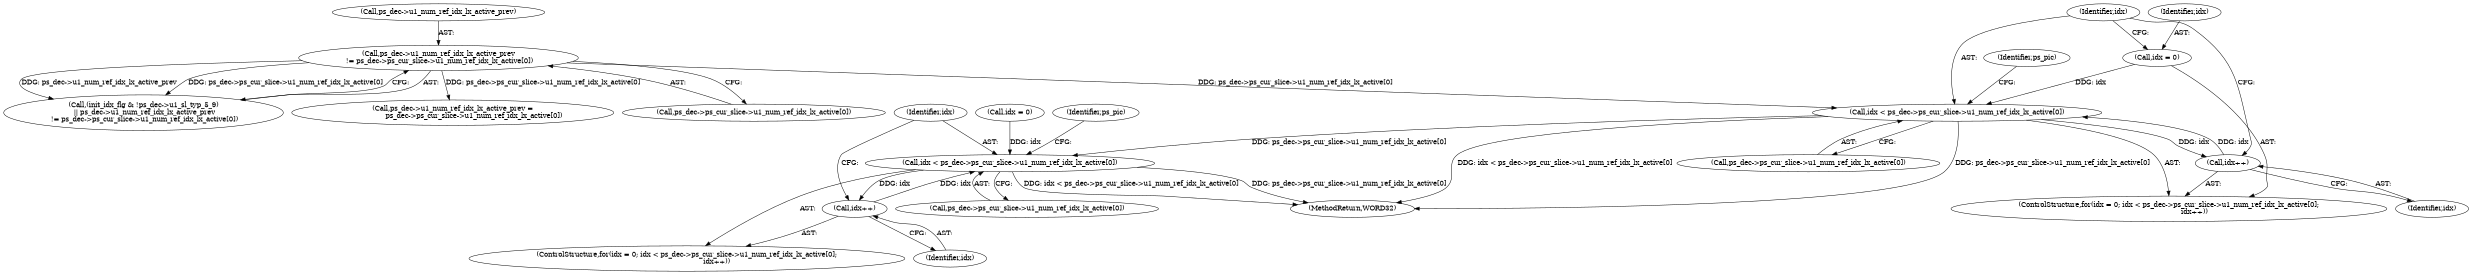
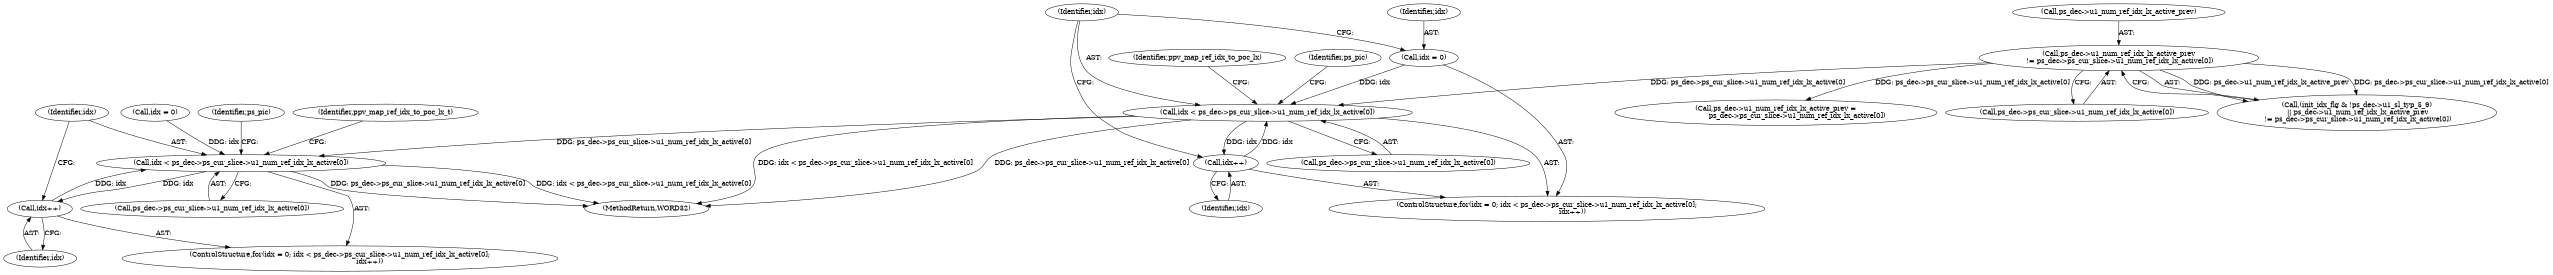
node "(Identifier,ppv_map_ref_idx_to_poc_lx)": added
node "(Identifier,ppv_map_ref_idx_to_poc_lx_t)": added
